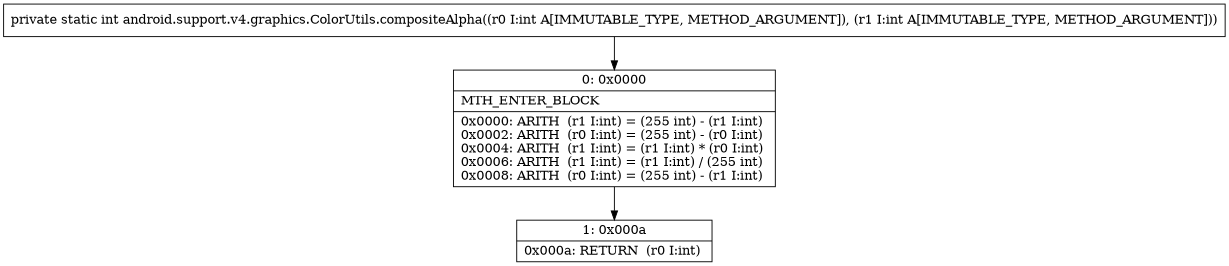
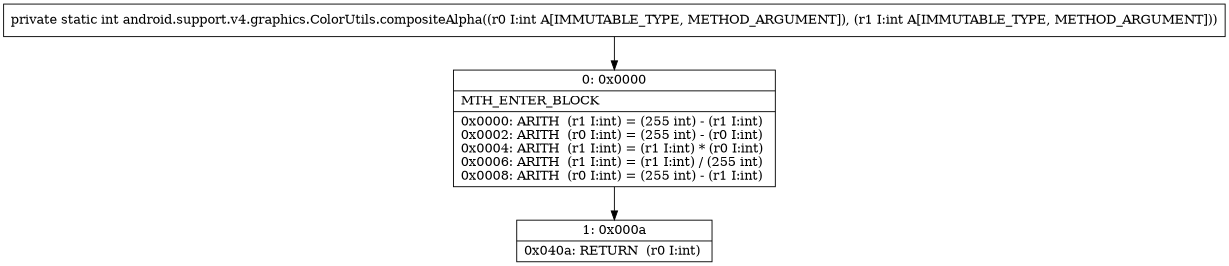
node "1: 0x000a": text "0x000a: RETURN  (r0 I:int)" -> "0x040a: RETURN  (r0 I:int)"
